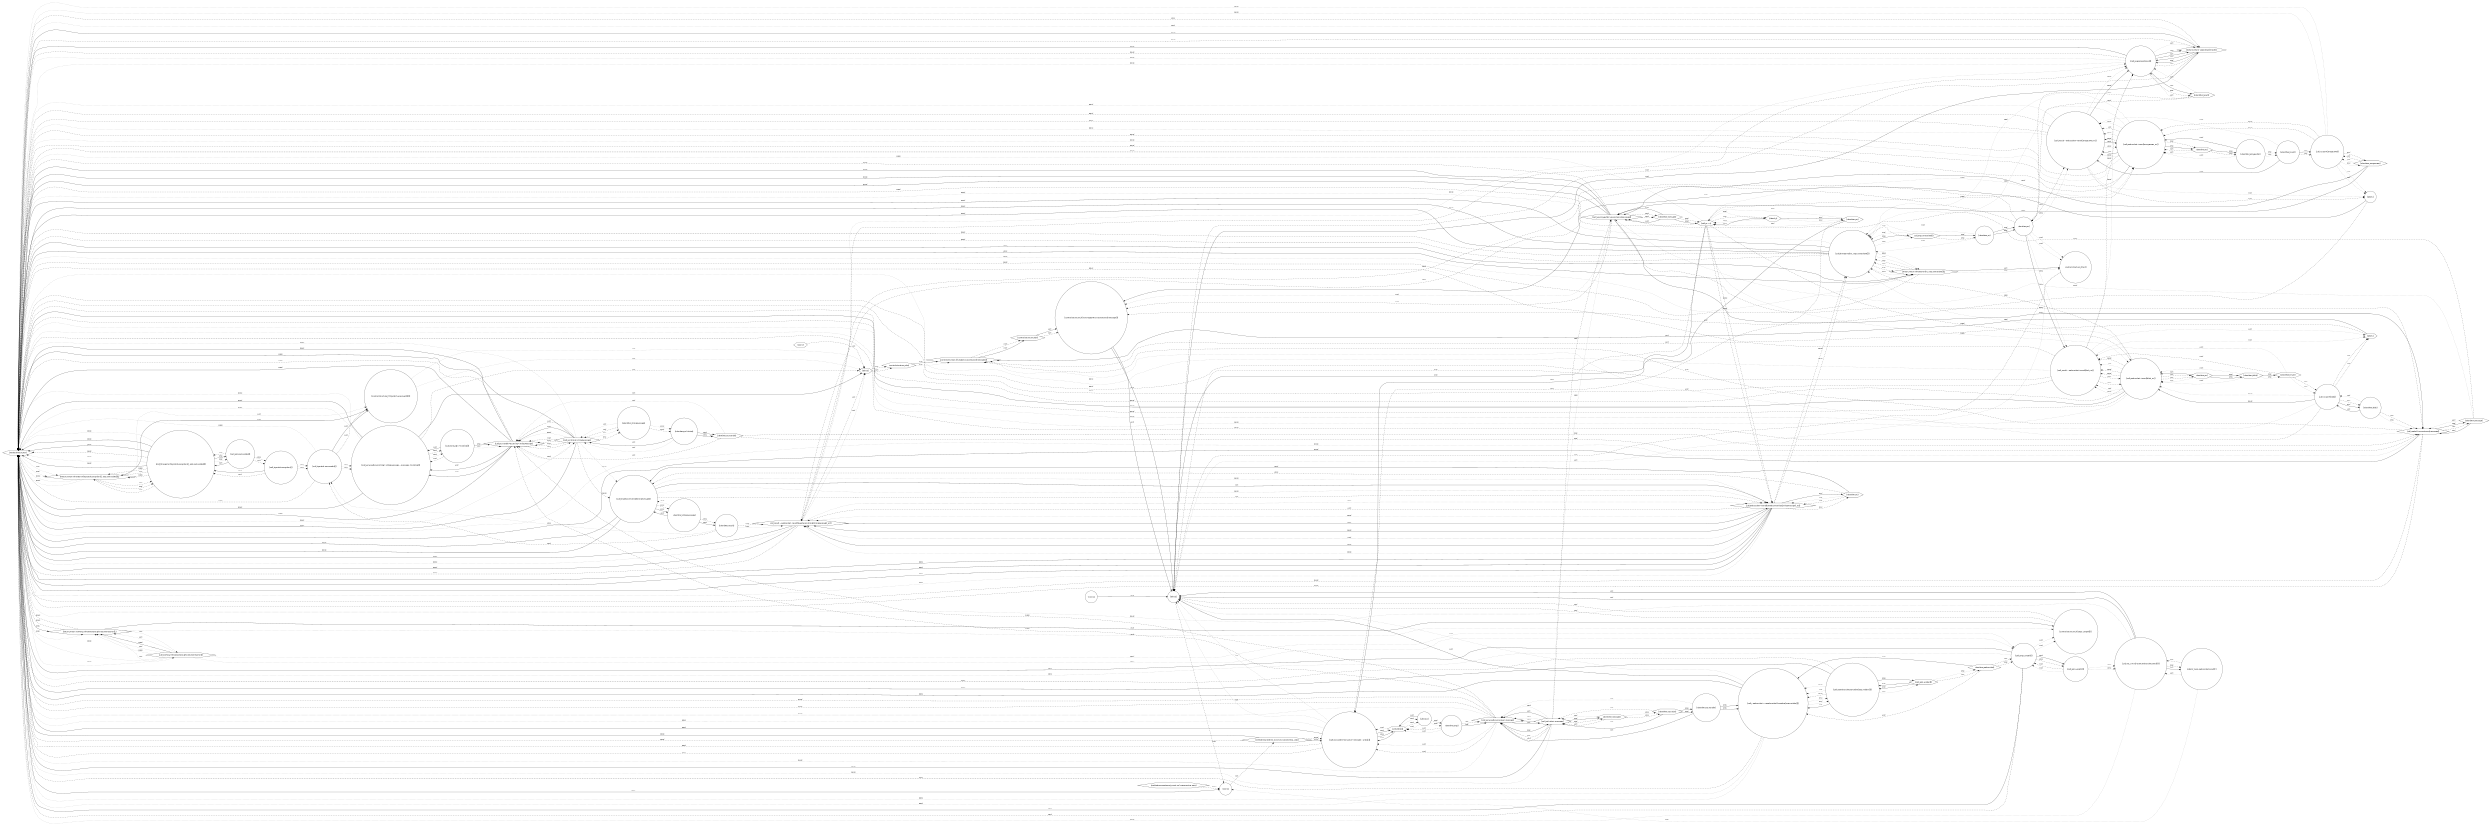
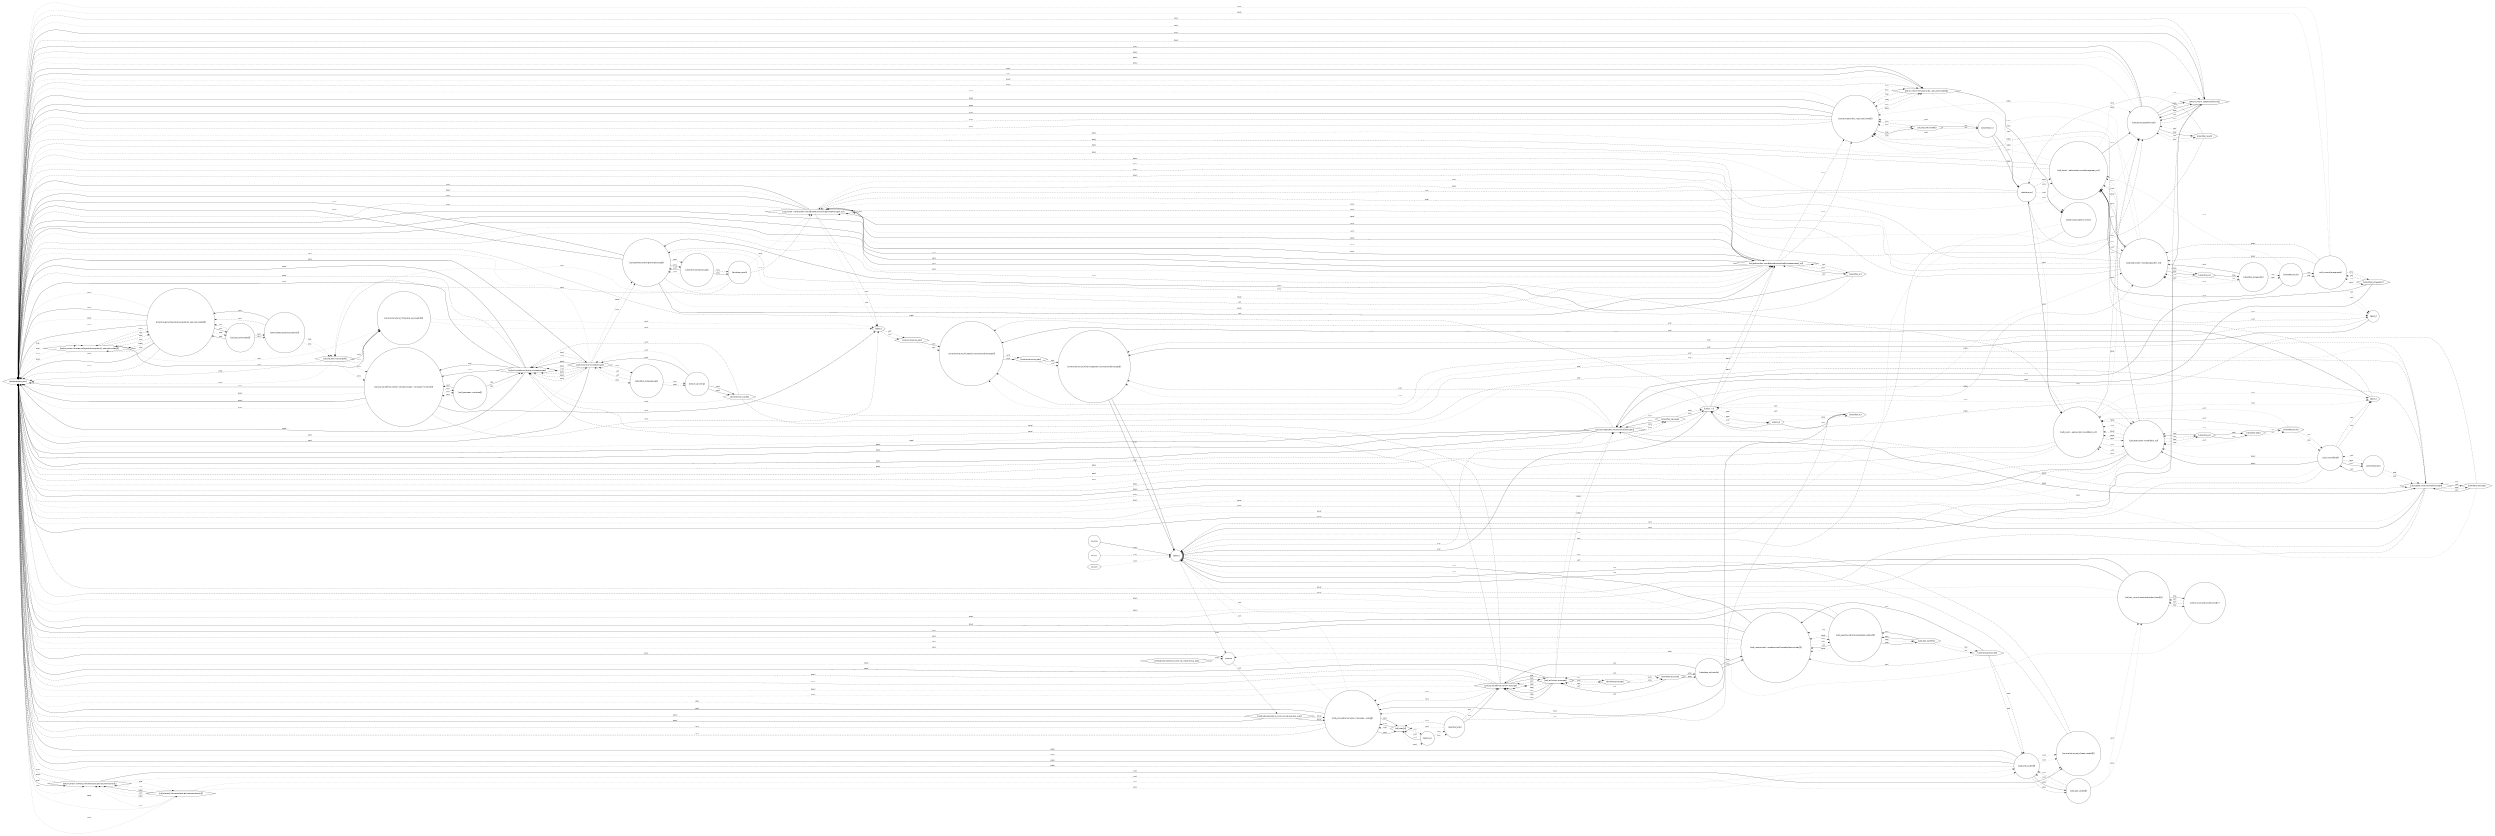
node "(Call,v8Boolean(result))": label "(Call,v8Boolean(result))" -> "(Call,v8HasCaught(result))"
node "(ControlStructure,if (ec))": label "(ControlStructure,if (ec))" -> "(MethodParameterIn,if (ec))"
node "1000154": removed
node "(ControlStructure,if (V8Blob::HasInstance(message)))": shape hexagon -> circle
node "(Identifier,v8::String)": label "(Identifier,v8::String)" -> "(Return,v8::String)"
node "(Call,tryCatch.HasCaught())": shape circle -> hexagon
node "(Call,tryCatch.Exception())": label "(Call,tryCatch.Exception())" -> "(GetIsolate,tryCatch.Exception())"
node "1000110": added
node "1000124": added
